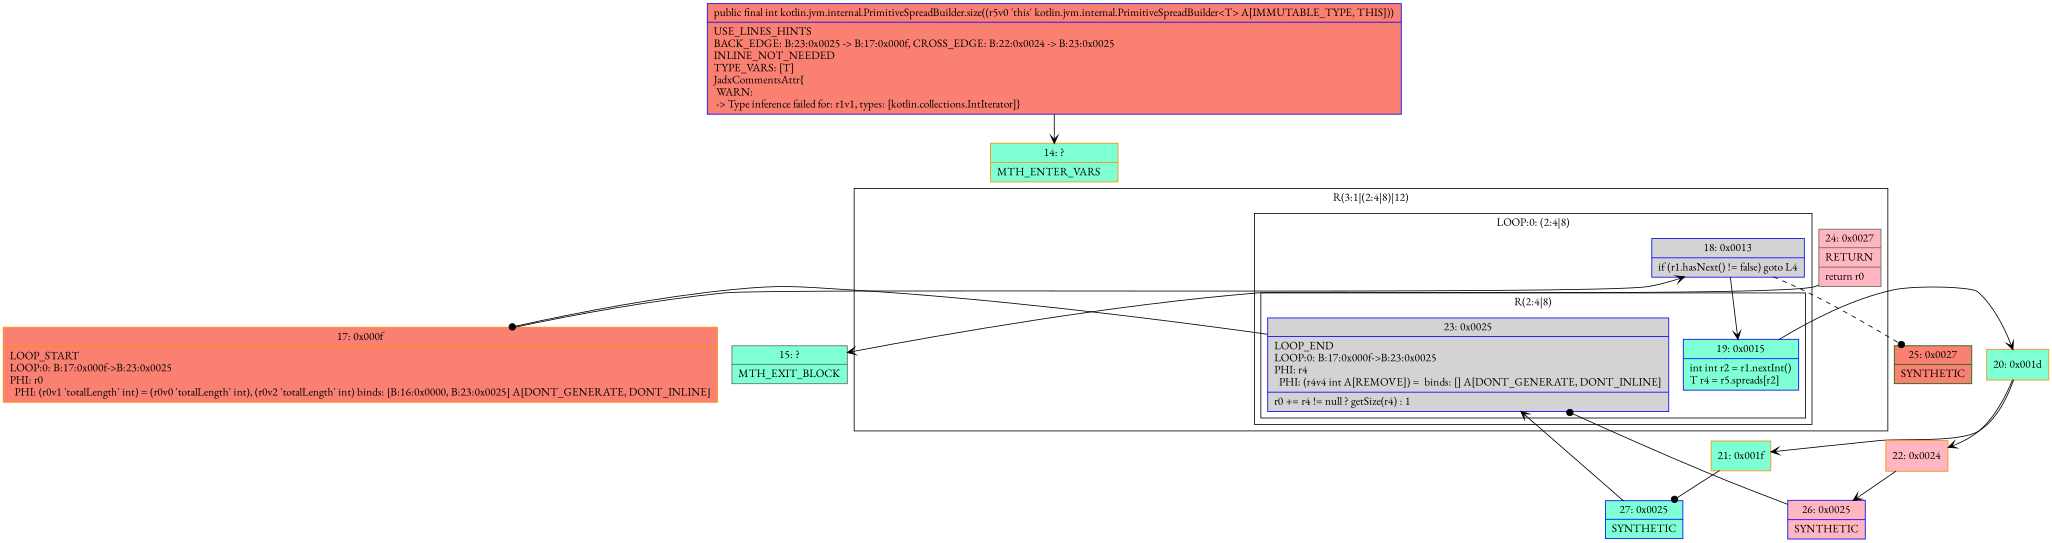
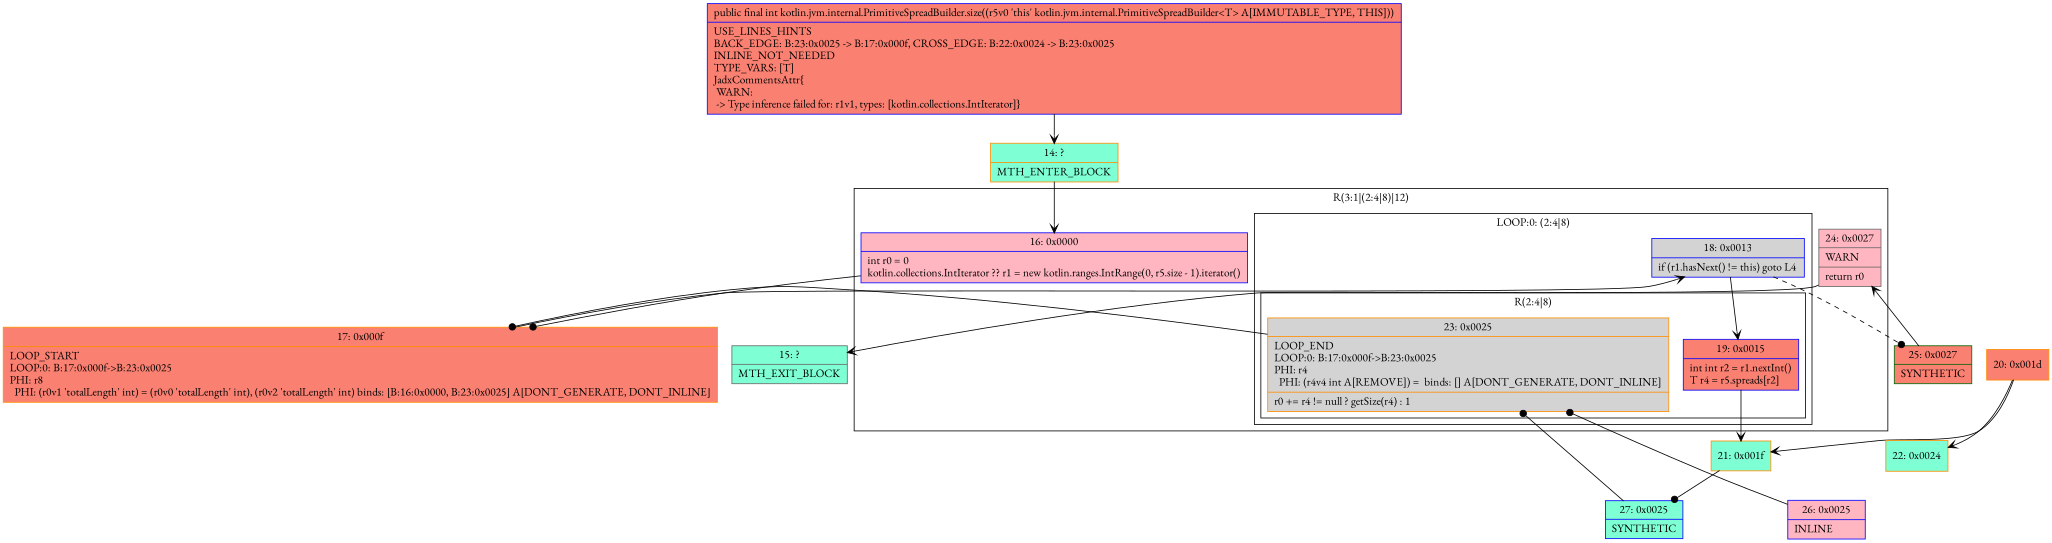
node "14: ?": text "MTH_ENTER_VARS" -> "MTH_ENTER_BLOCK"
node "24: 0x0027": text "RETURN" -> "WARN"
node "16: 0x0000": added
node "18: 0x0013": text "if (r1.hasNext() != false) goto L4" -> "if (r1.hasNext() != this) goto L4"
edge "19: 0x0015" -> "20: 0x001d": now "19: 0x0015" -> "21: 0x001f"
edge "25: 0x0027" -> "24: 0x0027": added
node "23: 0x0025": color blue -> darkorange
node "19: 0x0015": fillcolor aquamarine -> salmon
node "20: 0x001d": fillcolor aquamarine -> salmon
node "17: 0x000f": text "PHI: r0" -> "PHI: r8"
node "22: 0x0024": fillcolor lightpink -> aquamarine
edge "27: 0x0025" -> "23: 0x0025": arrowhead vee -> dot
edge "22: 0x0024" -> "26: 0x0025": removed
node "26: 0x0025": text "SYNTHETIC" -> "INLINE"
